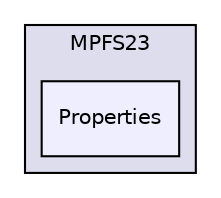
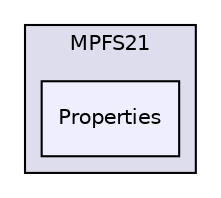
cluster "MPFS23": label "MPFS23" -> "MPFS21"
